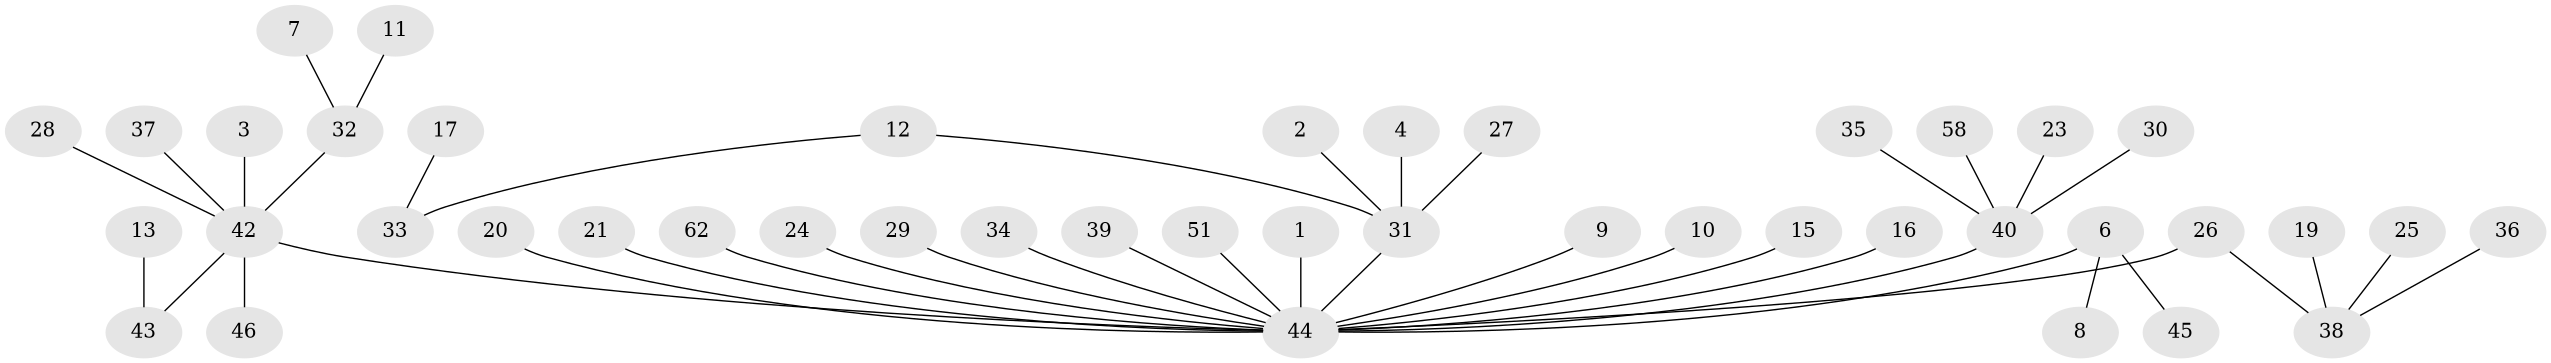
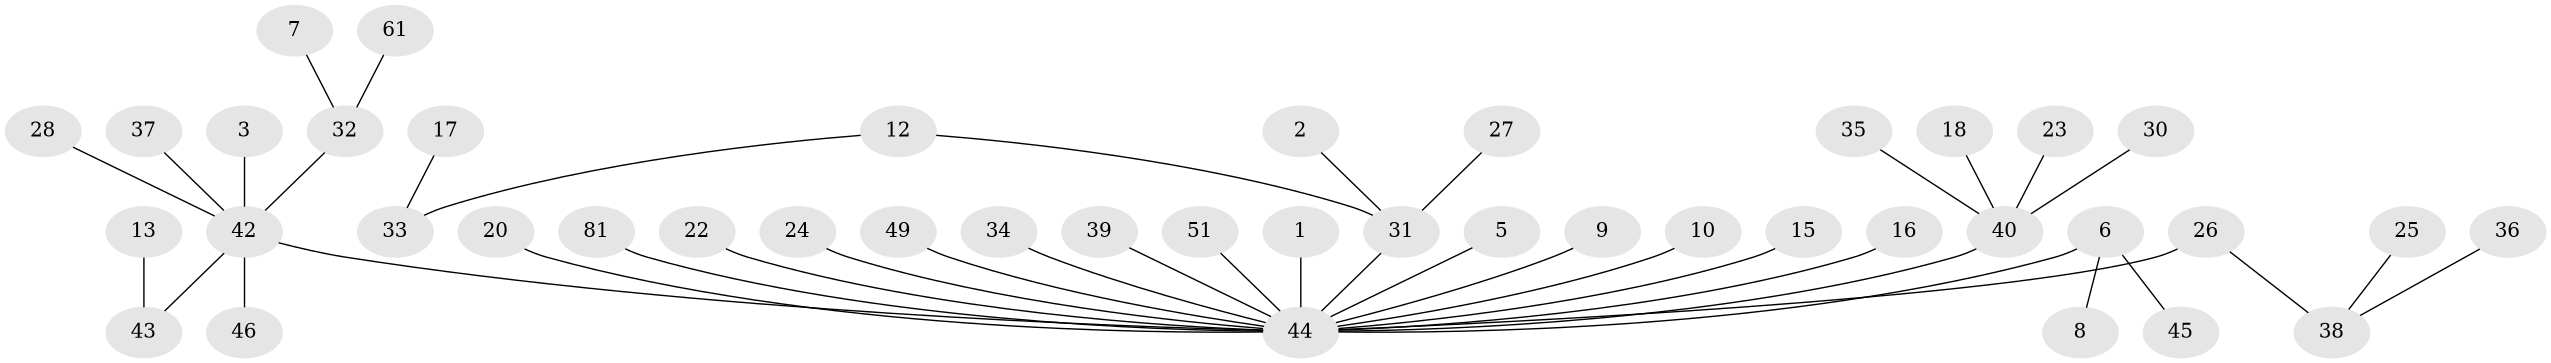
node "11": label "11" -> "61"
node "4": removed
node "58": label "58" -> "18"
node "21": label "21" -> "81"
node "62": label "62" -> "22"
node "29": label "29" -> "49"
node "5": added
node "19": removed
